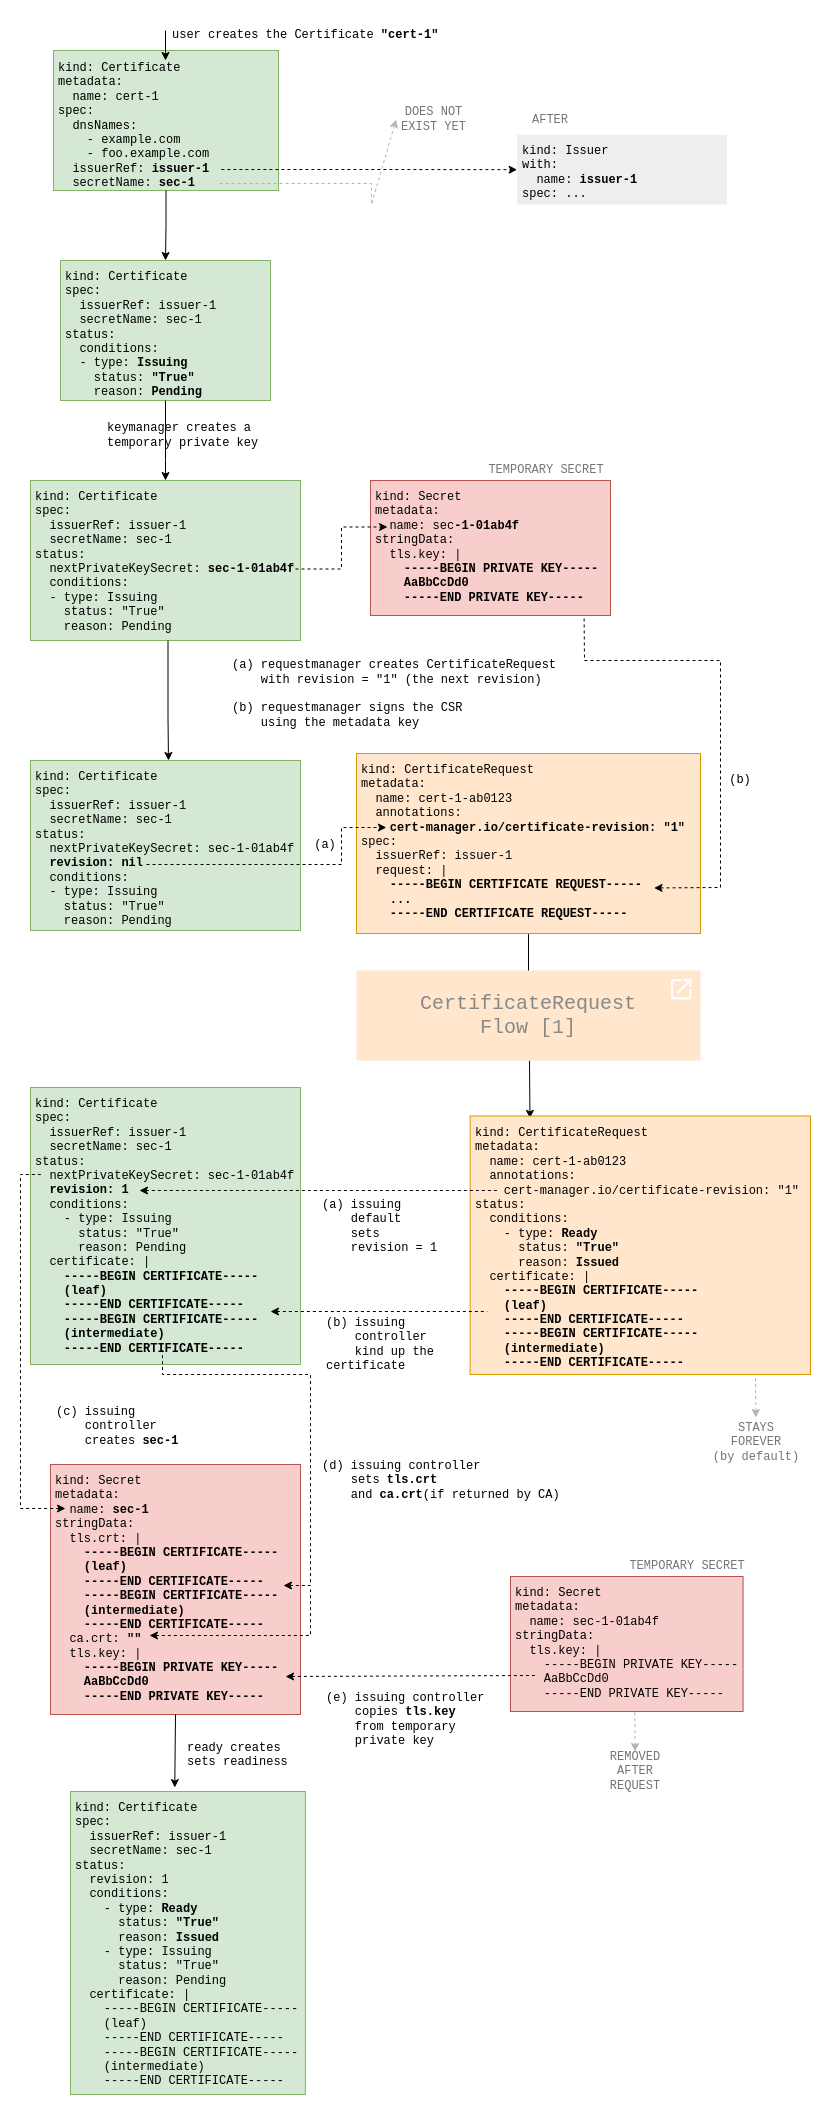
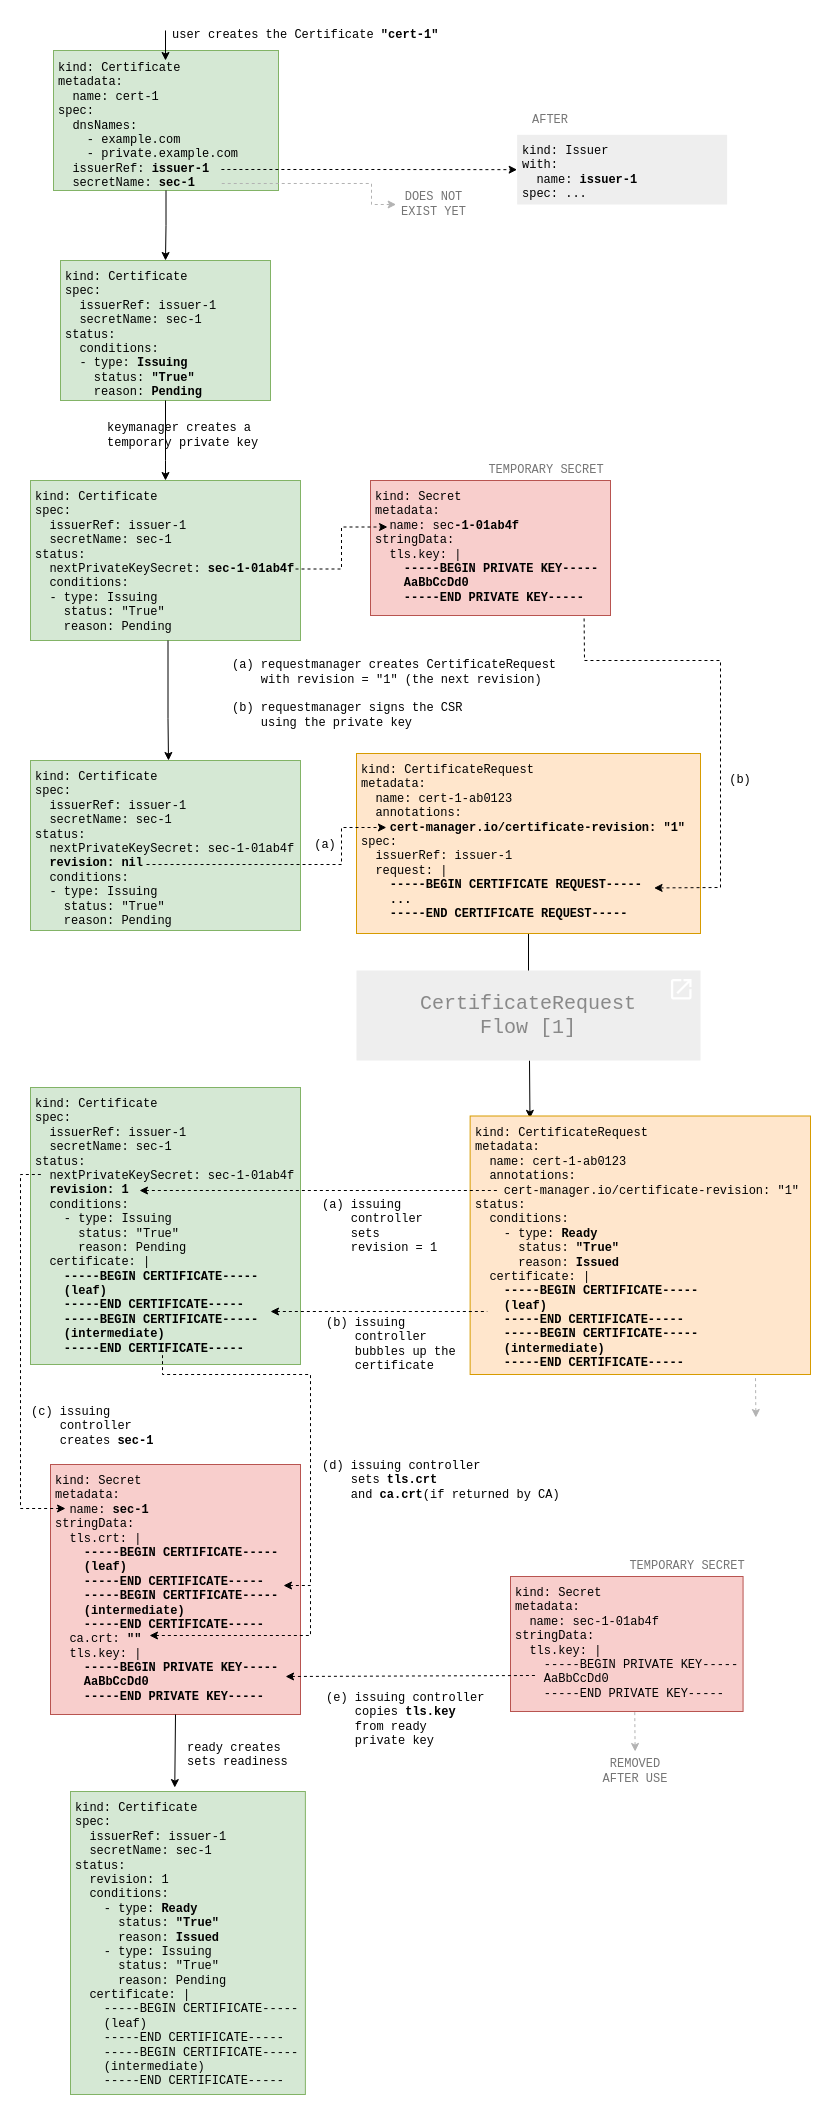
node "DOES NOT EXIST YET": moved (434, 120) -> (434, 205)
node "kind: Certificate metadata: name: cert-1 spec: dnsNames: - example.com - foo.example.com issuerRef: issuer-1 secretName: sec-1": label "kind: Certificate metadata: name: cert-1 spec: dnsNames: - example.com - foo.example.com issuerRef: issuer-1 secretName: sec-1" -> "kind: Certificate metadata: name: cert-1 spec: dnsNames: - example.com - private.example.com issuerRef: issuer-1 secretName: sec-1"
node "(b) requestmanager signs the CSR using the metadata key": label "(b) requestmanager signs the CSR using the metadata key" -> "(b) requestmanager signs the CSR using the private key"
node "CertificateRequest Flow [1]": fillcolor #ffe6cc -> #eeeeee
node "(a) issuing default sets revision = 1": label "(a) issuing default sets revision = 1" -> "(a) issuing controller sets revision = 1"
node "(b) issuing controller kind up the certificate": label "(b) issuing controller kind up the certificate" -> "(b) issuing controller bubbles up the certificate"
node "(c) issuing controller creates sec-1": moved (130, 1424) -> (105, 1424)
node "STAYS FOREVER (by default)": removed
node "(e) issuing controller copies tls.key from temporary private key": label "(e) issuing controller copies tls.key from temporary private key" -> "(e) issuing controller copies tls.key from ready private key"
node "REMOVED AFTER REQUEST": label "REMOVED AFTER REQUEST" -> "REMOVED AFTER USE"
